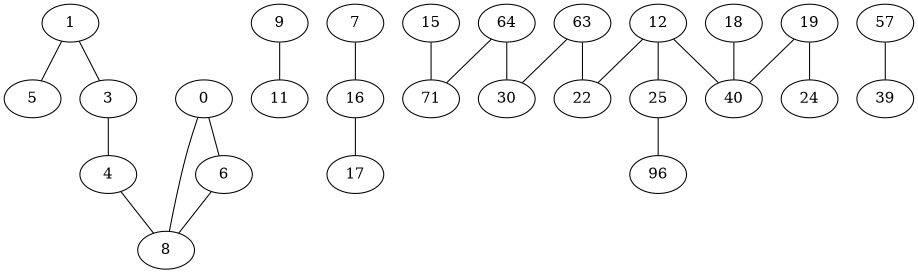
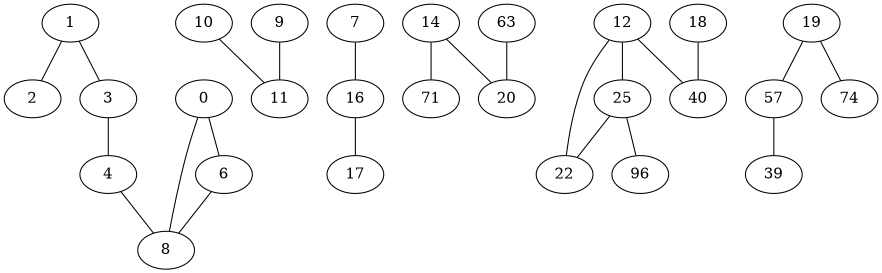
node "10": added
node "15": removed
node "64": label "64" -> "14"
edge "63" -- "22": now "25" -- "22"
edge "19" -- "40": now "19" -- "57"
node "5": label "5" -> "2"
node "30": label "30" -> "20"
node "24": label "24" -> "74"
